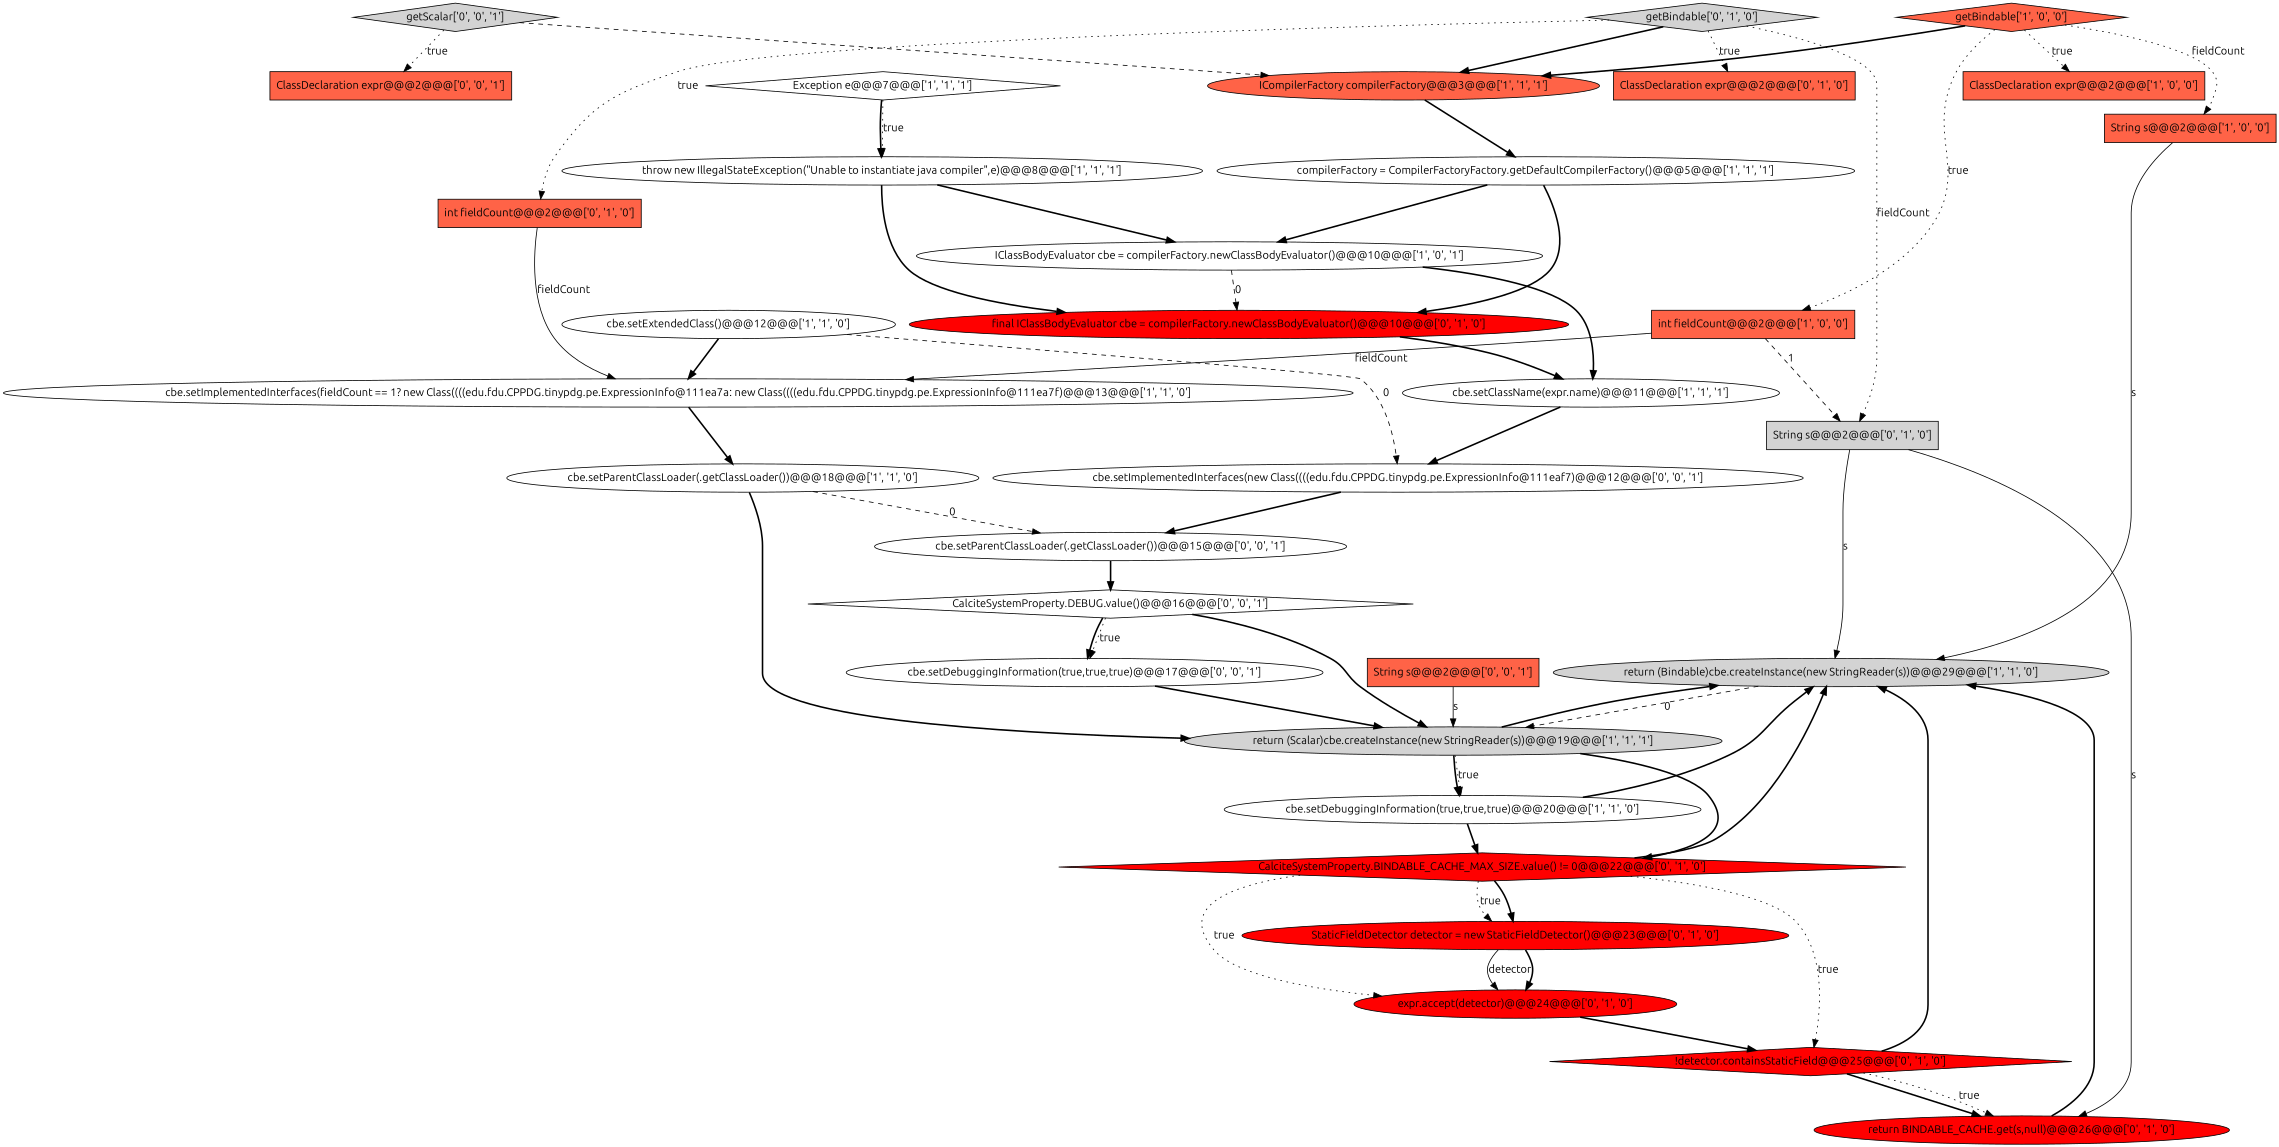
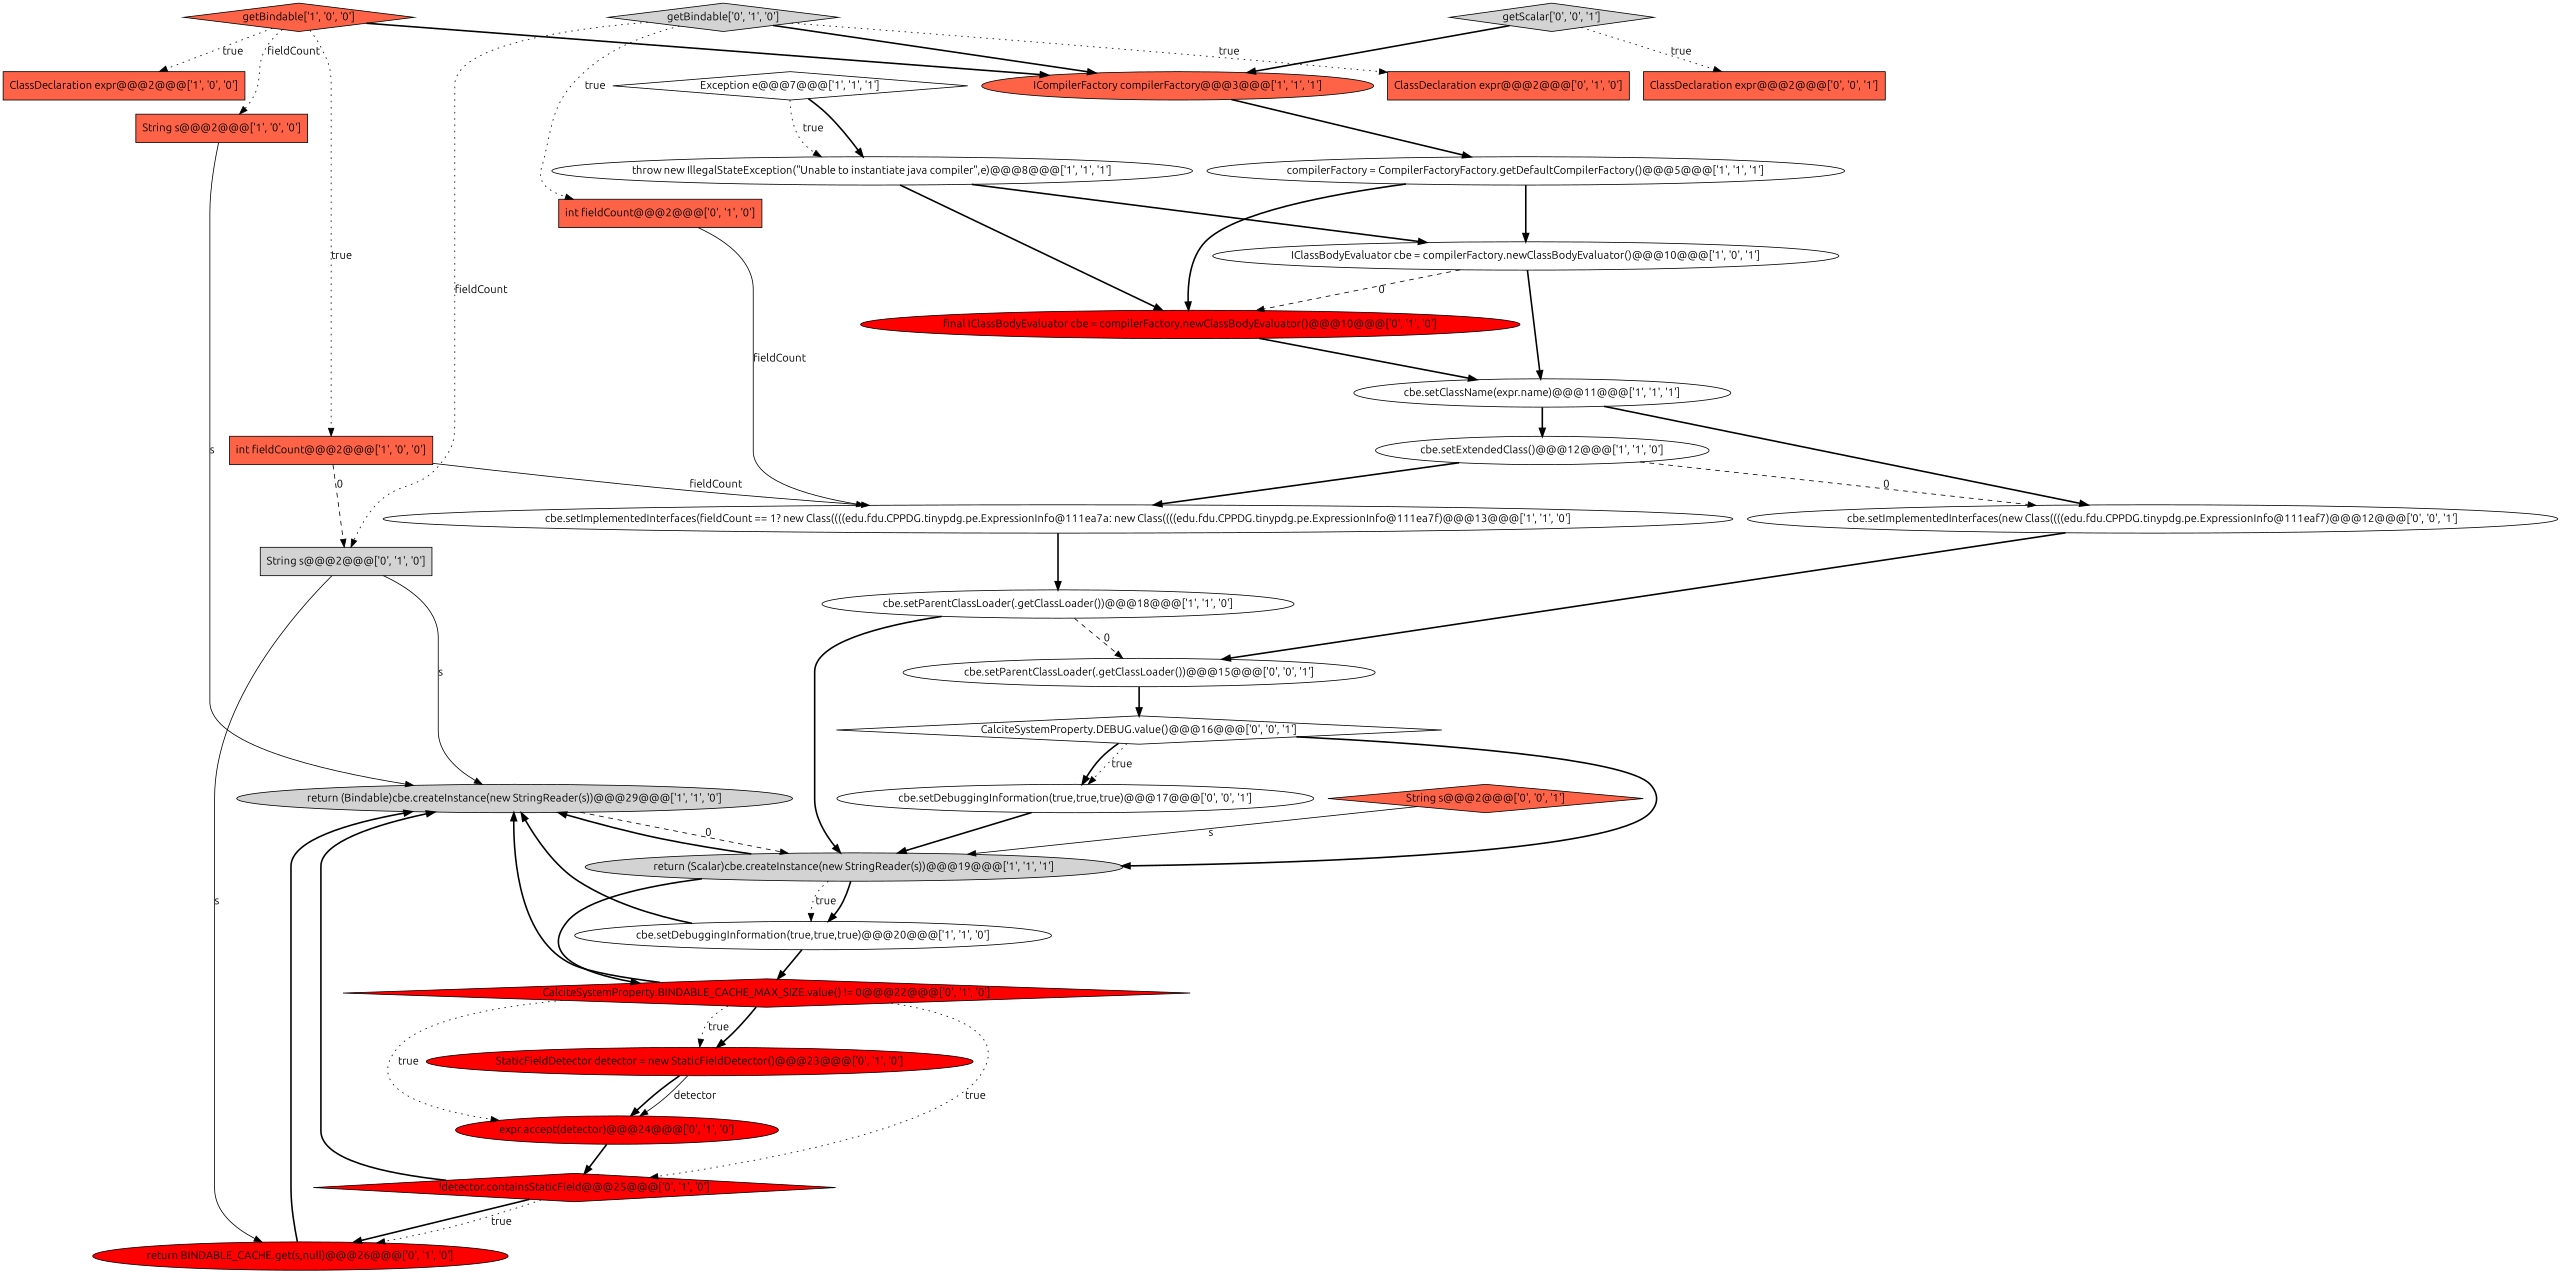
edge "getScalar['0', '0', '1']" -> "ICompilerFactory compilerFactory@@@3@@@['1', '1', '1']": style dashed -> bold
edge "int fieldCount@@@2@@@['1', '0', '0']" -> "String s@@@2@@@['0', '1', '0']": label "1" -> "0"
edge "cbe.setClassName(expr.name)@@@11@@@['1', '1', '1']" -> "cbe.setExtendedClass()@@@12@@@['1', '1', '0']": added
node "String s@@@2@@@['0', '0', '1']": shape box -> diamond
